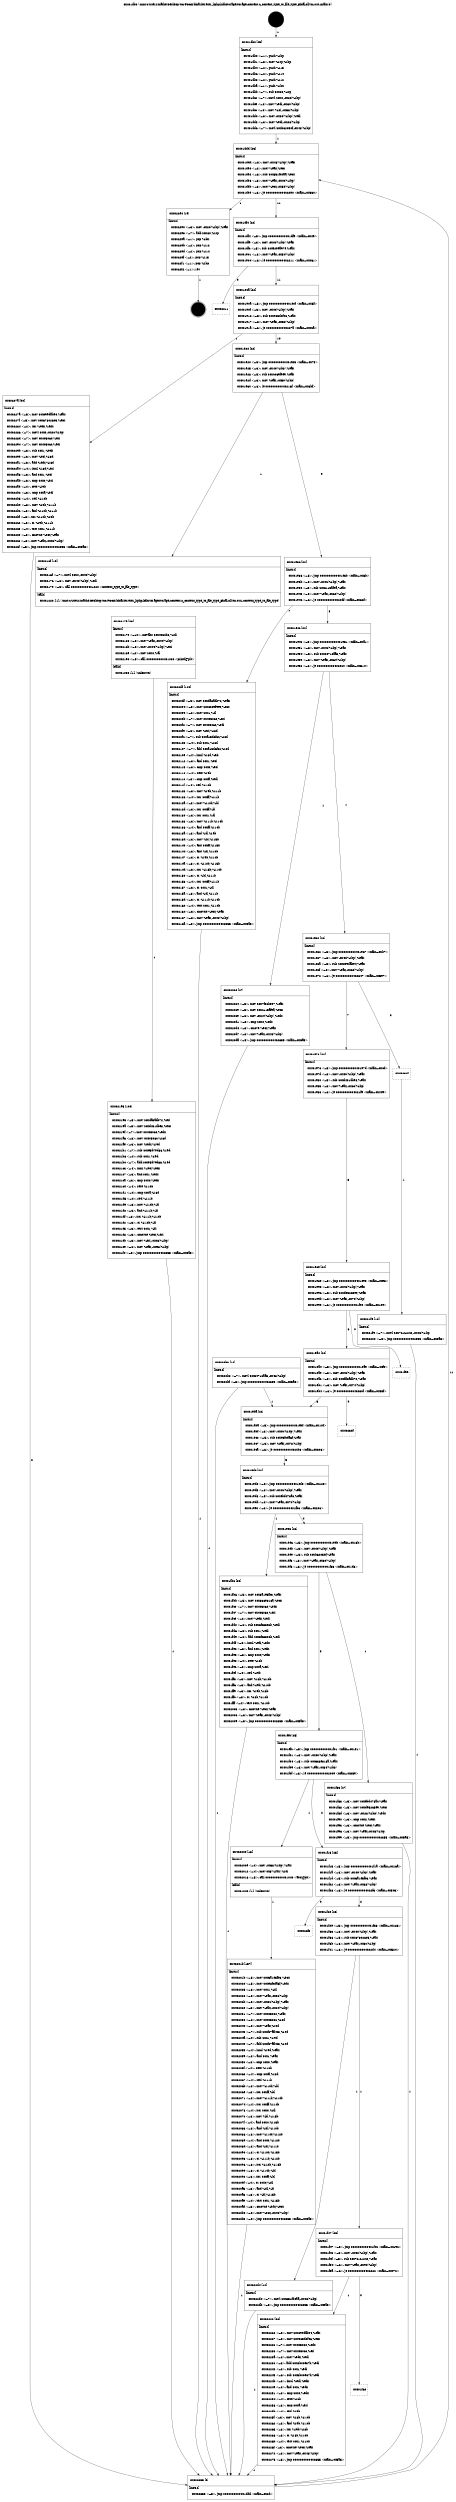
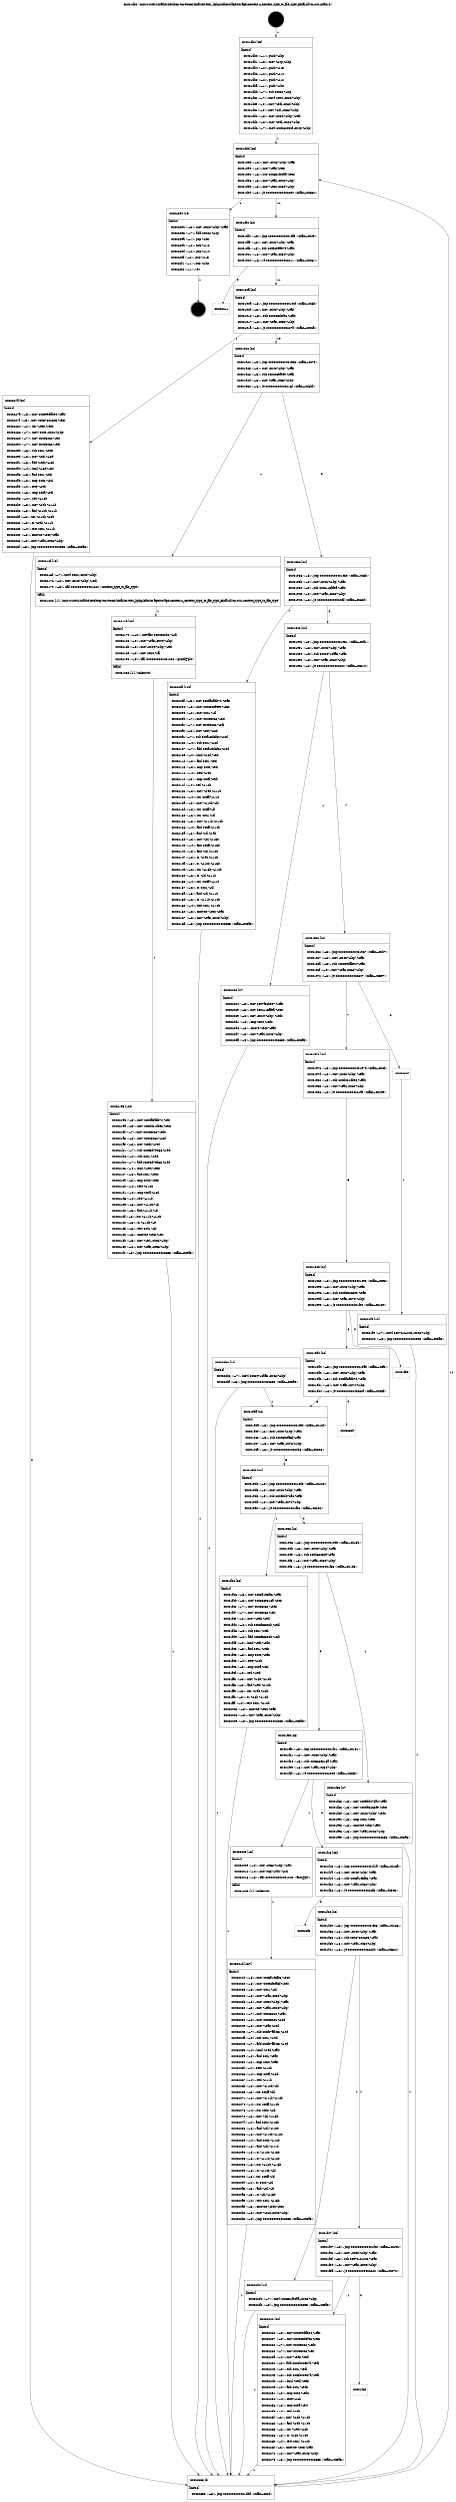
edge "0x40216f [15]" -> "0x40217e [23]": added, label "1"
edge "0x401f15 [25]" -> "0x401f2e [25]": removed, label "2"
